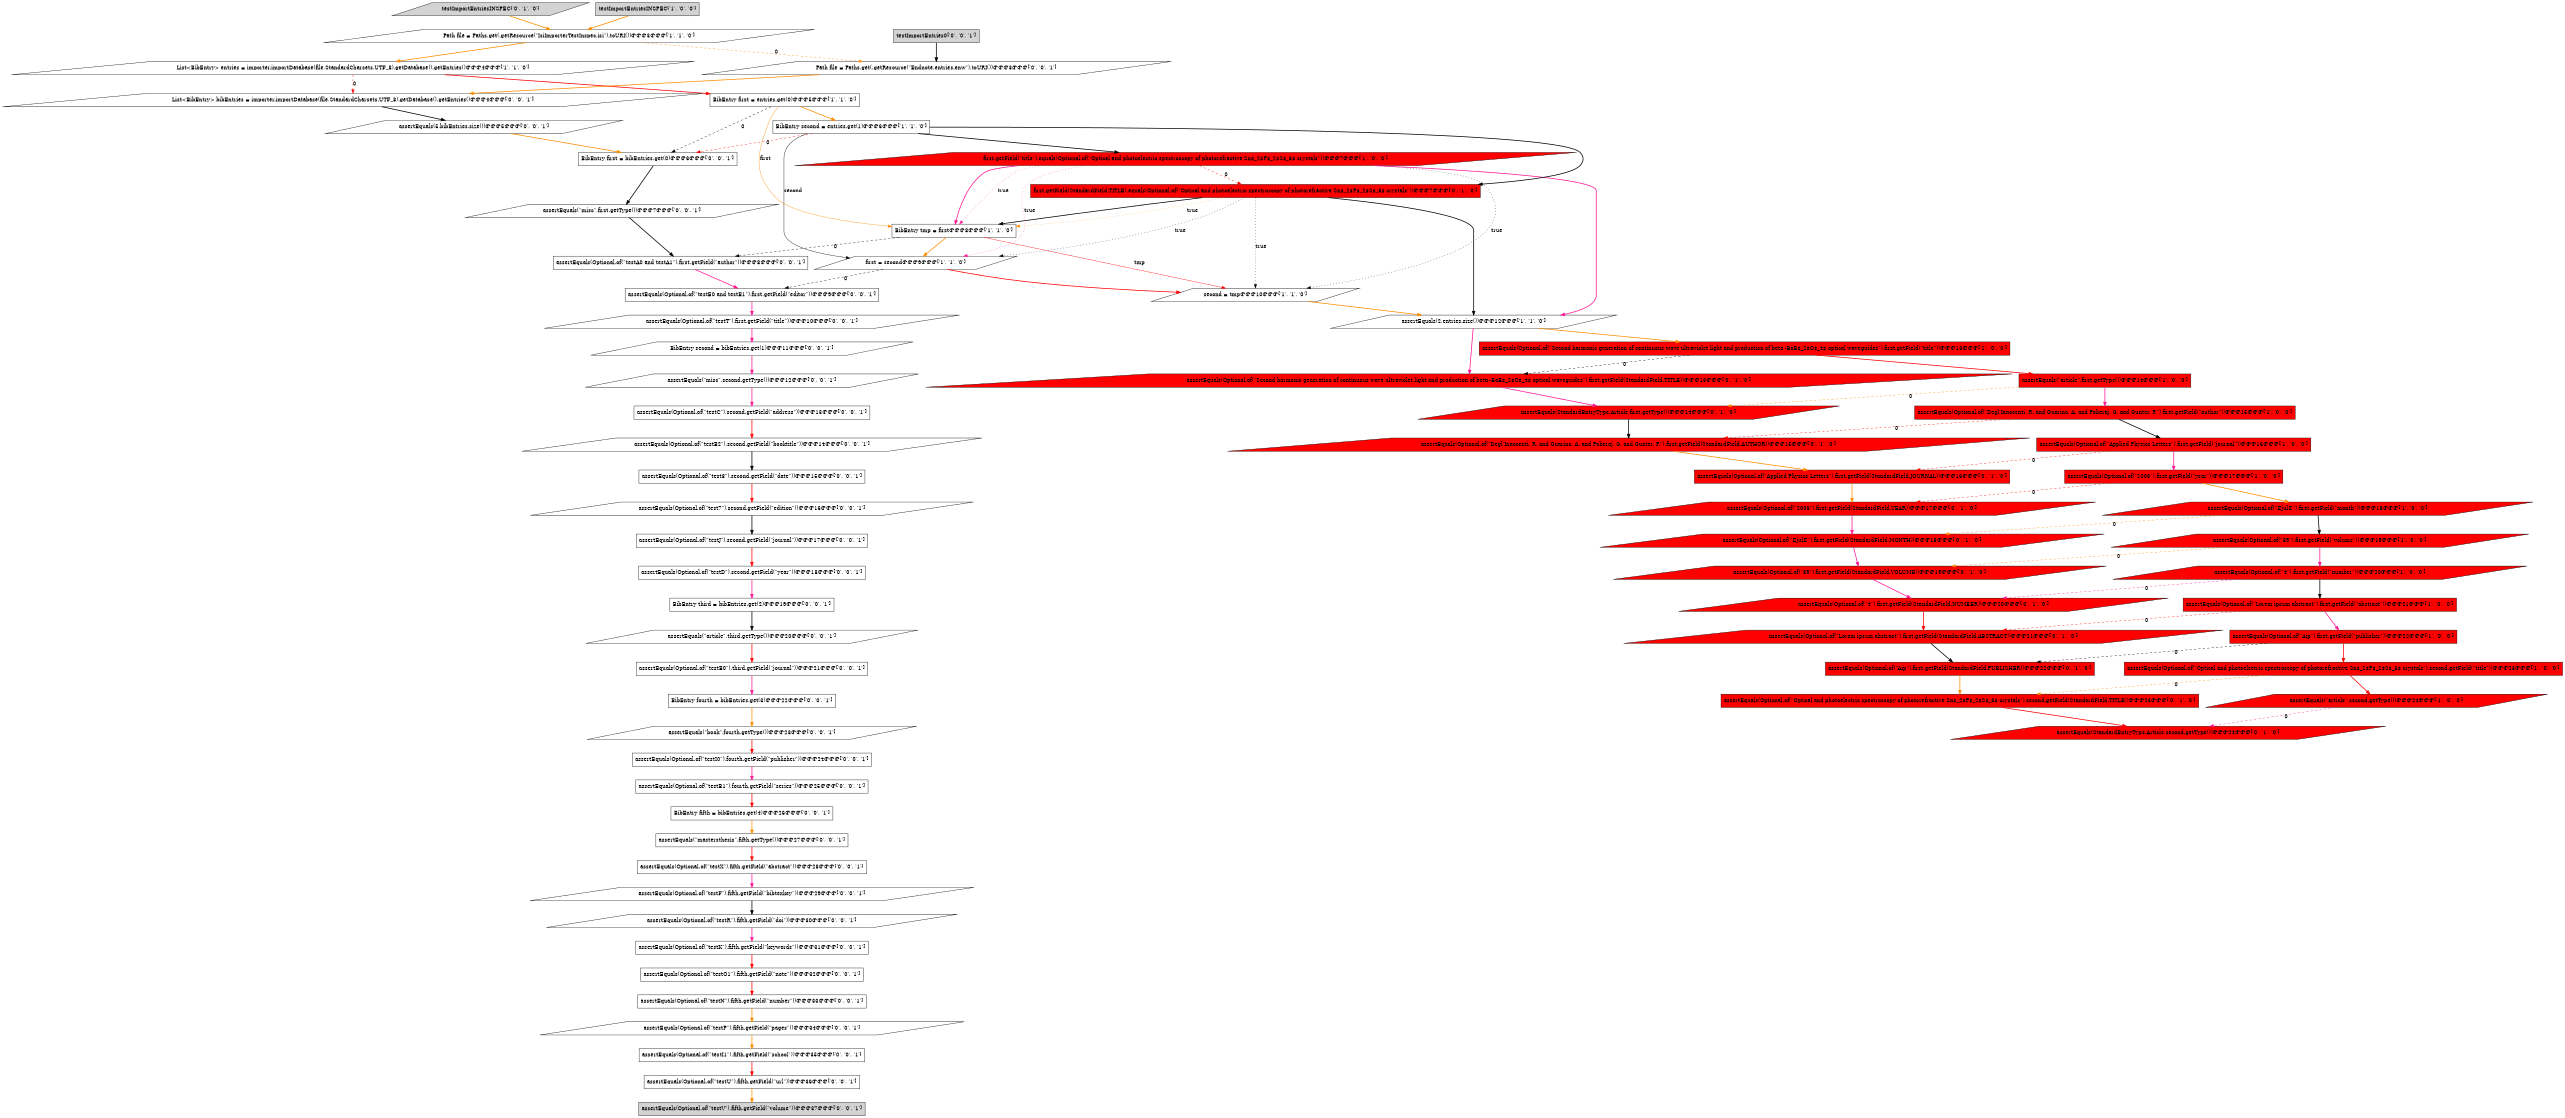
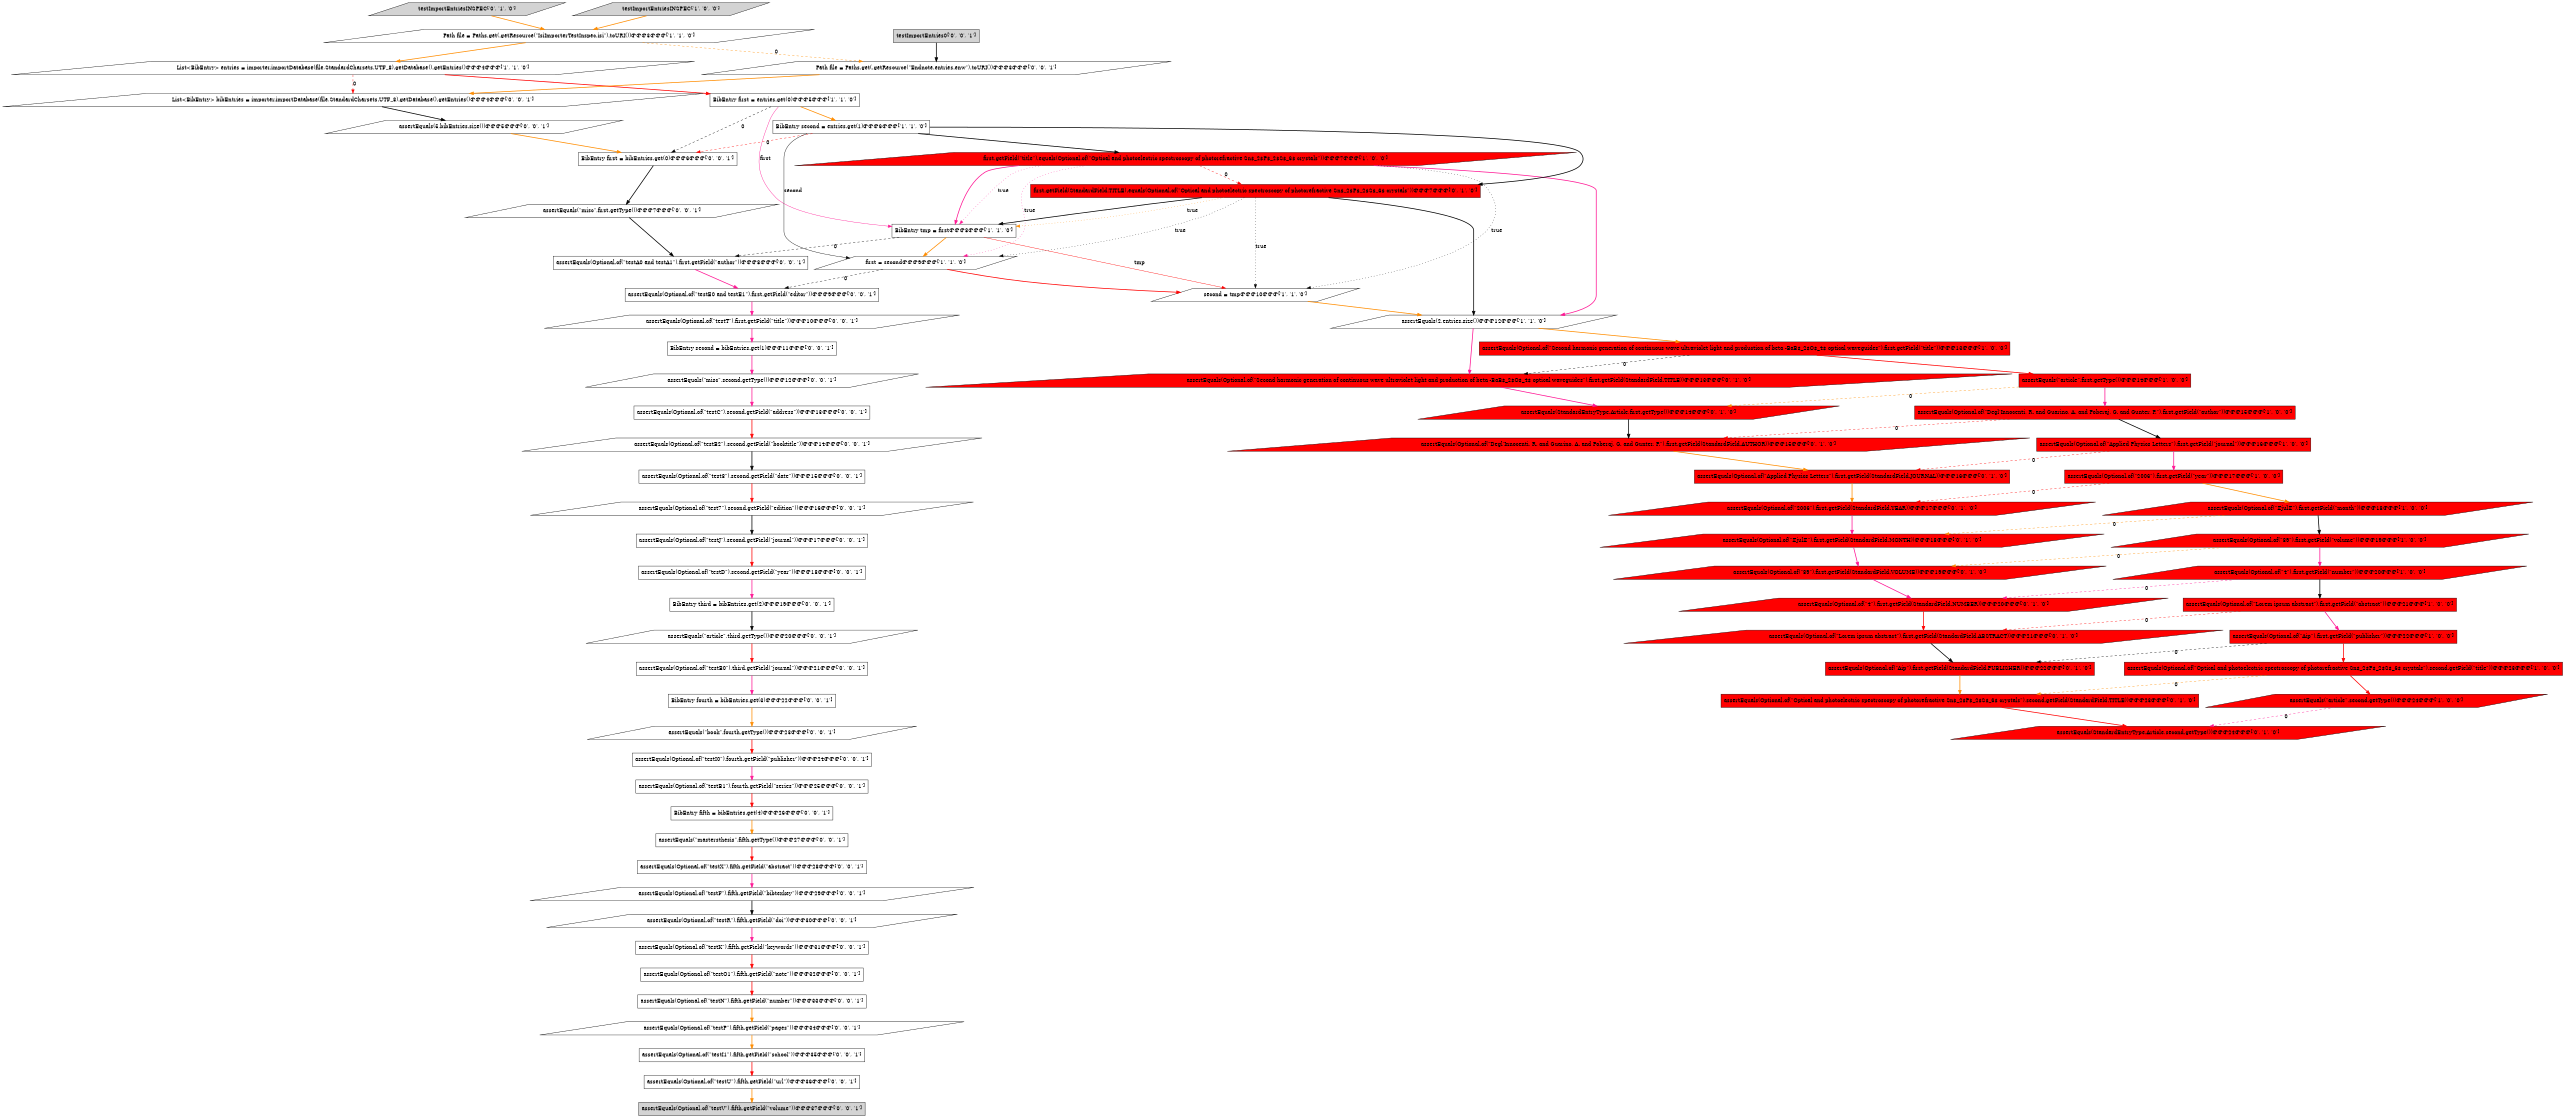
node "testImportEntriesINSPEC['1', '0', '0']": shape box -> parallelogram
edge "BibEntry first = entries.get(0)@@@5@@@['1', '1', '0']" -> "BibEntry tmp = first@@@8@@@['1', '1', '0']": color darkorange -> deeppink
node "BibEntry second = bibEntries.get(1)@@@11@@@['0', '0', '1']": shape parallelogram -> box
